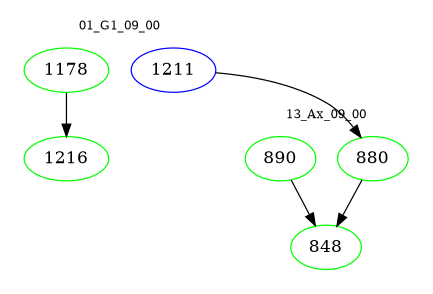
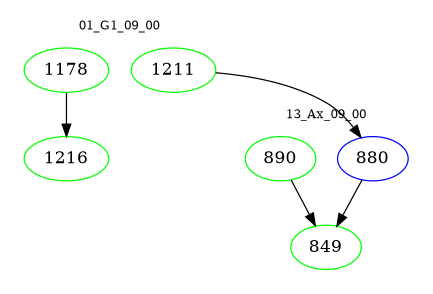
node "1211": color blue -> green
node "880": color green -> blue
node "848": label "848" -> "849"
